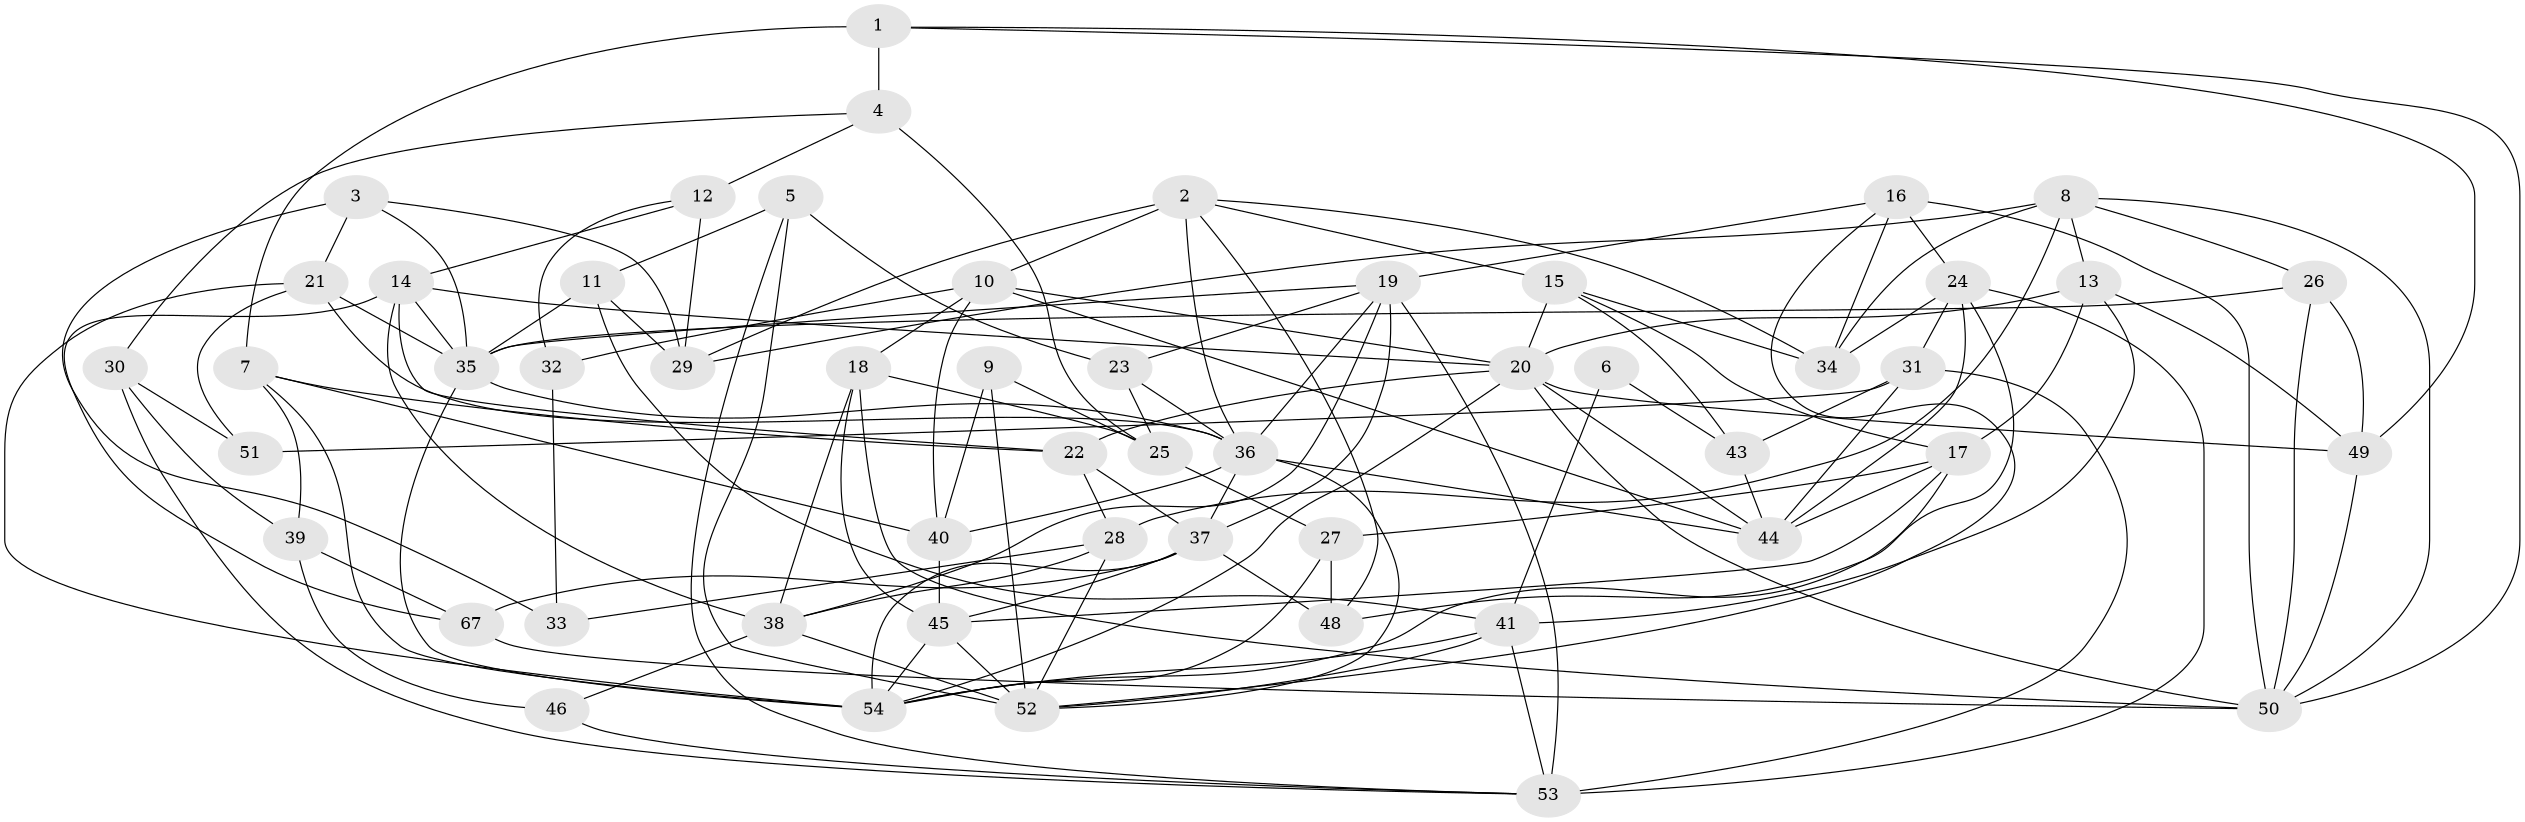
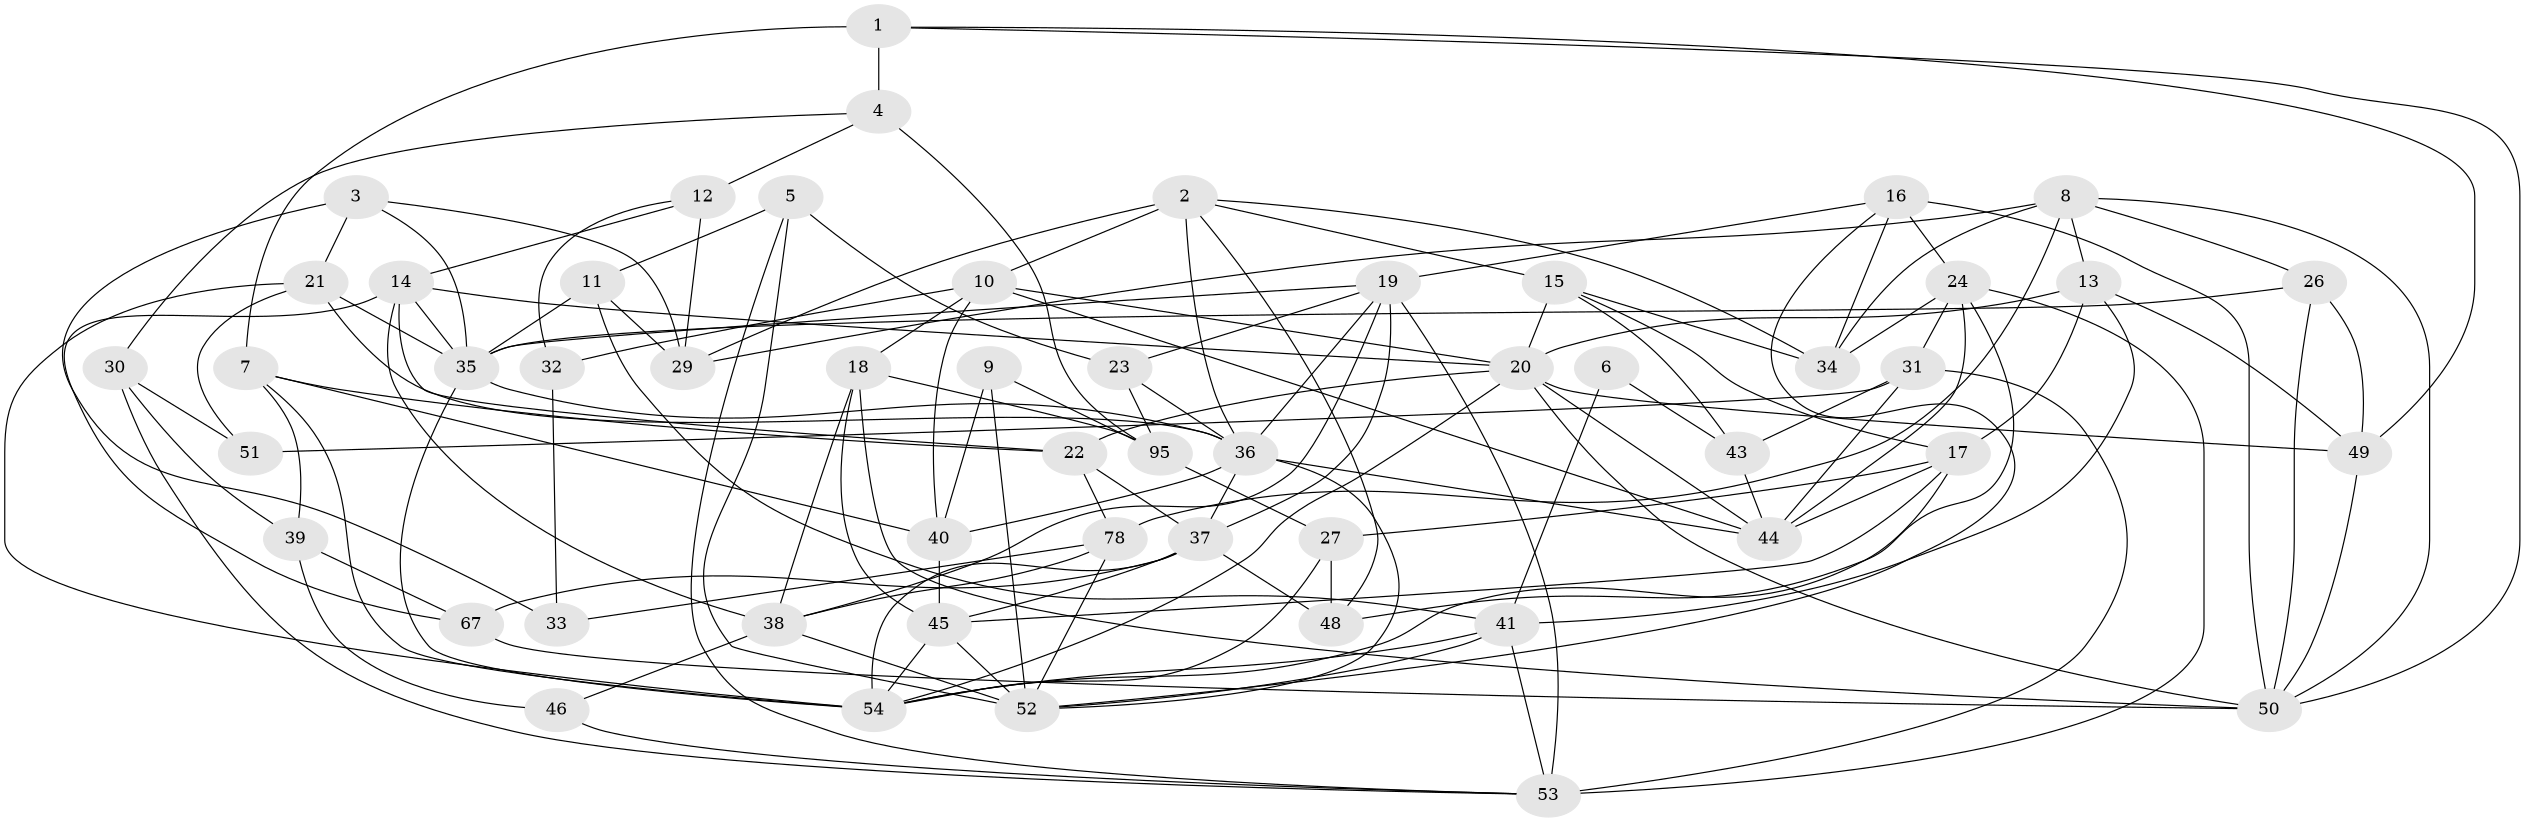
node "25": label "25" -> "95"
node "28": label "28" -> "78"
